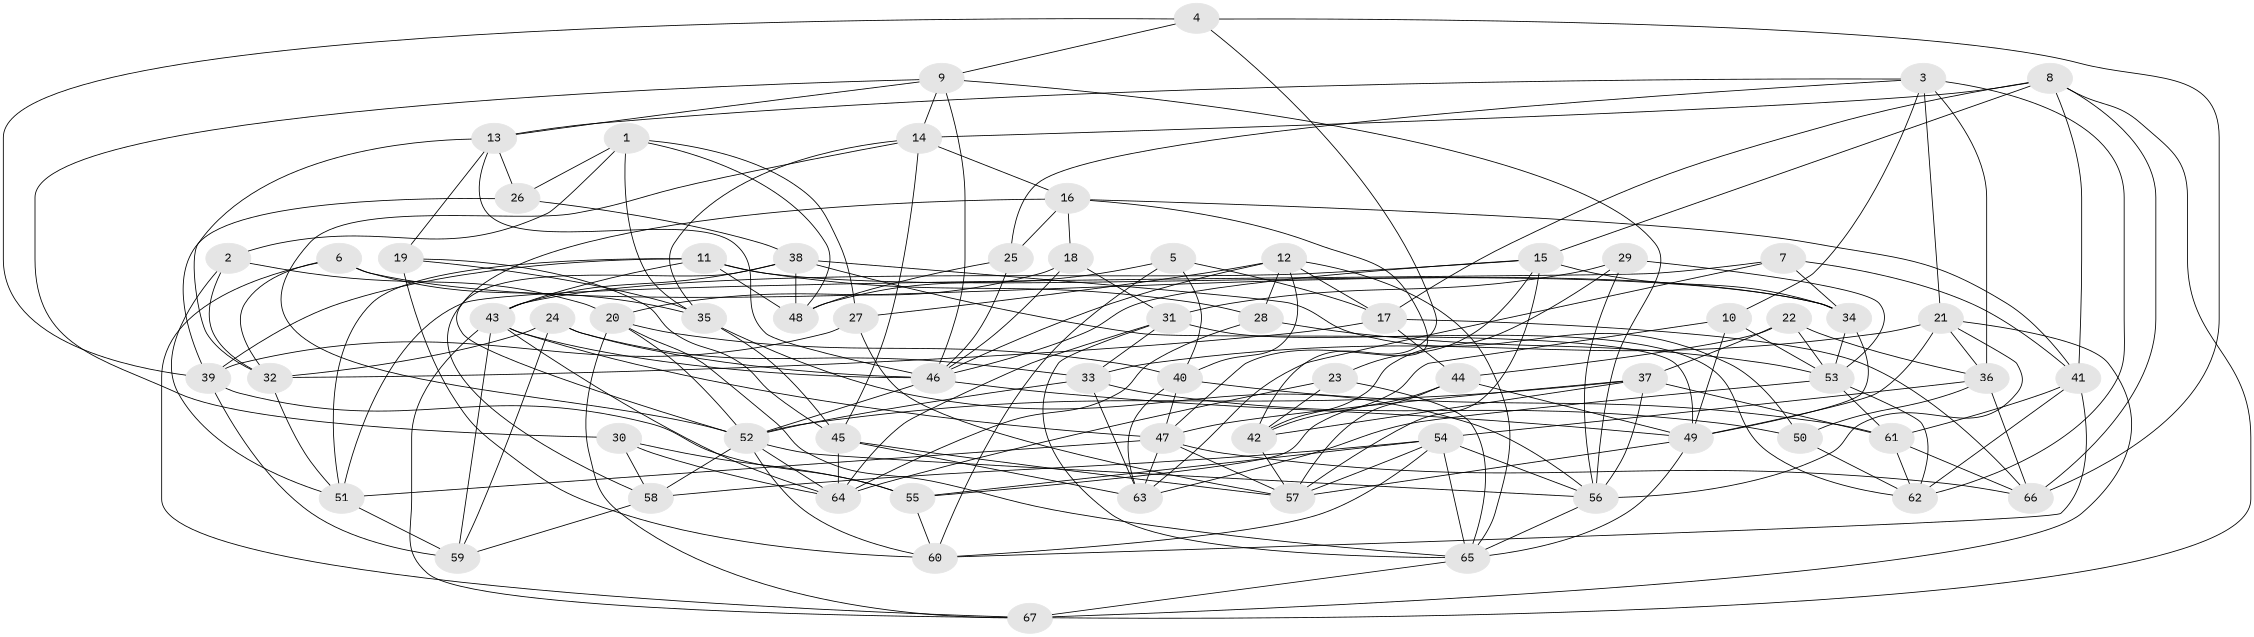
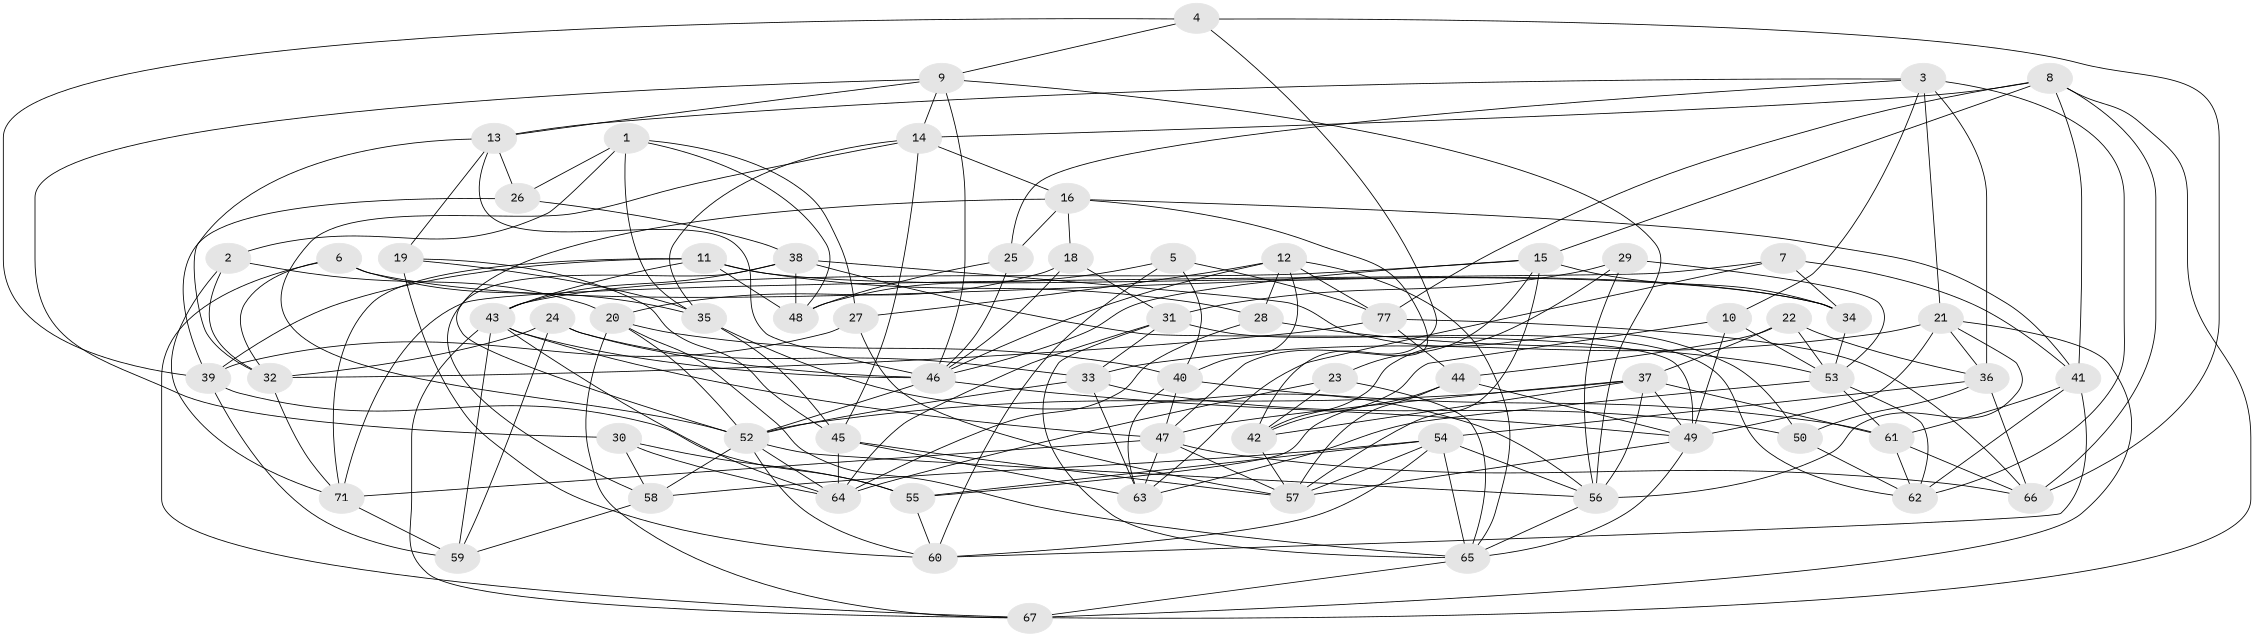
node "17": label "17" -> "77"
edge "34" -- "49": now "37" -- "49"
node "51": label "51" -> "71"
